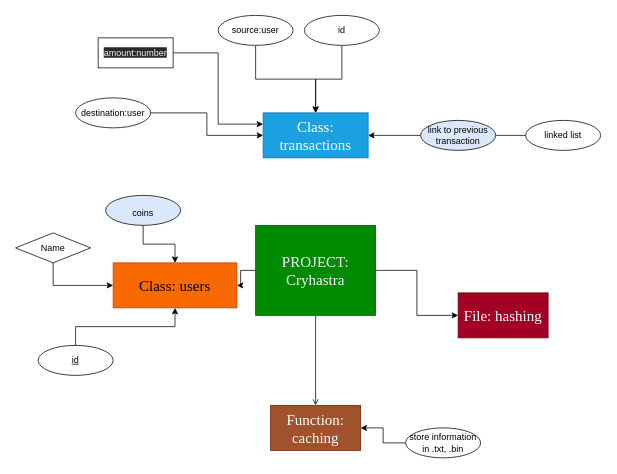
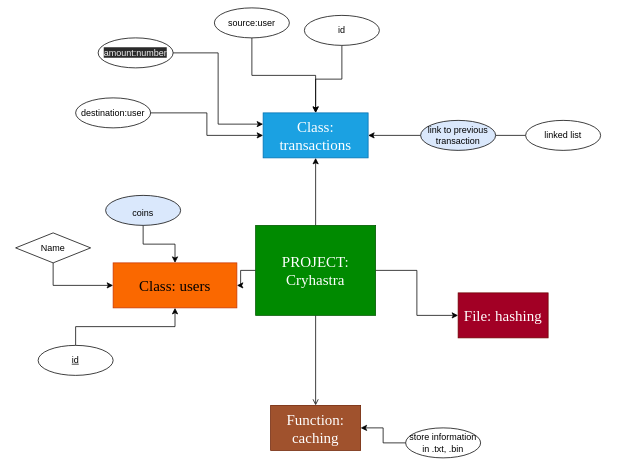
node "source:user": moved (255, 30) -> (252, 23)
node "amount:number": shape rectangle -> ellipse
edge "PROJECT: Cryhastra" -> "Class: transactions": added
